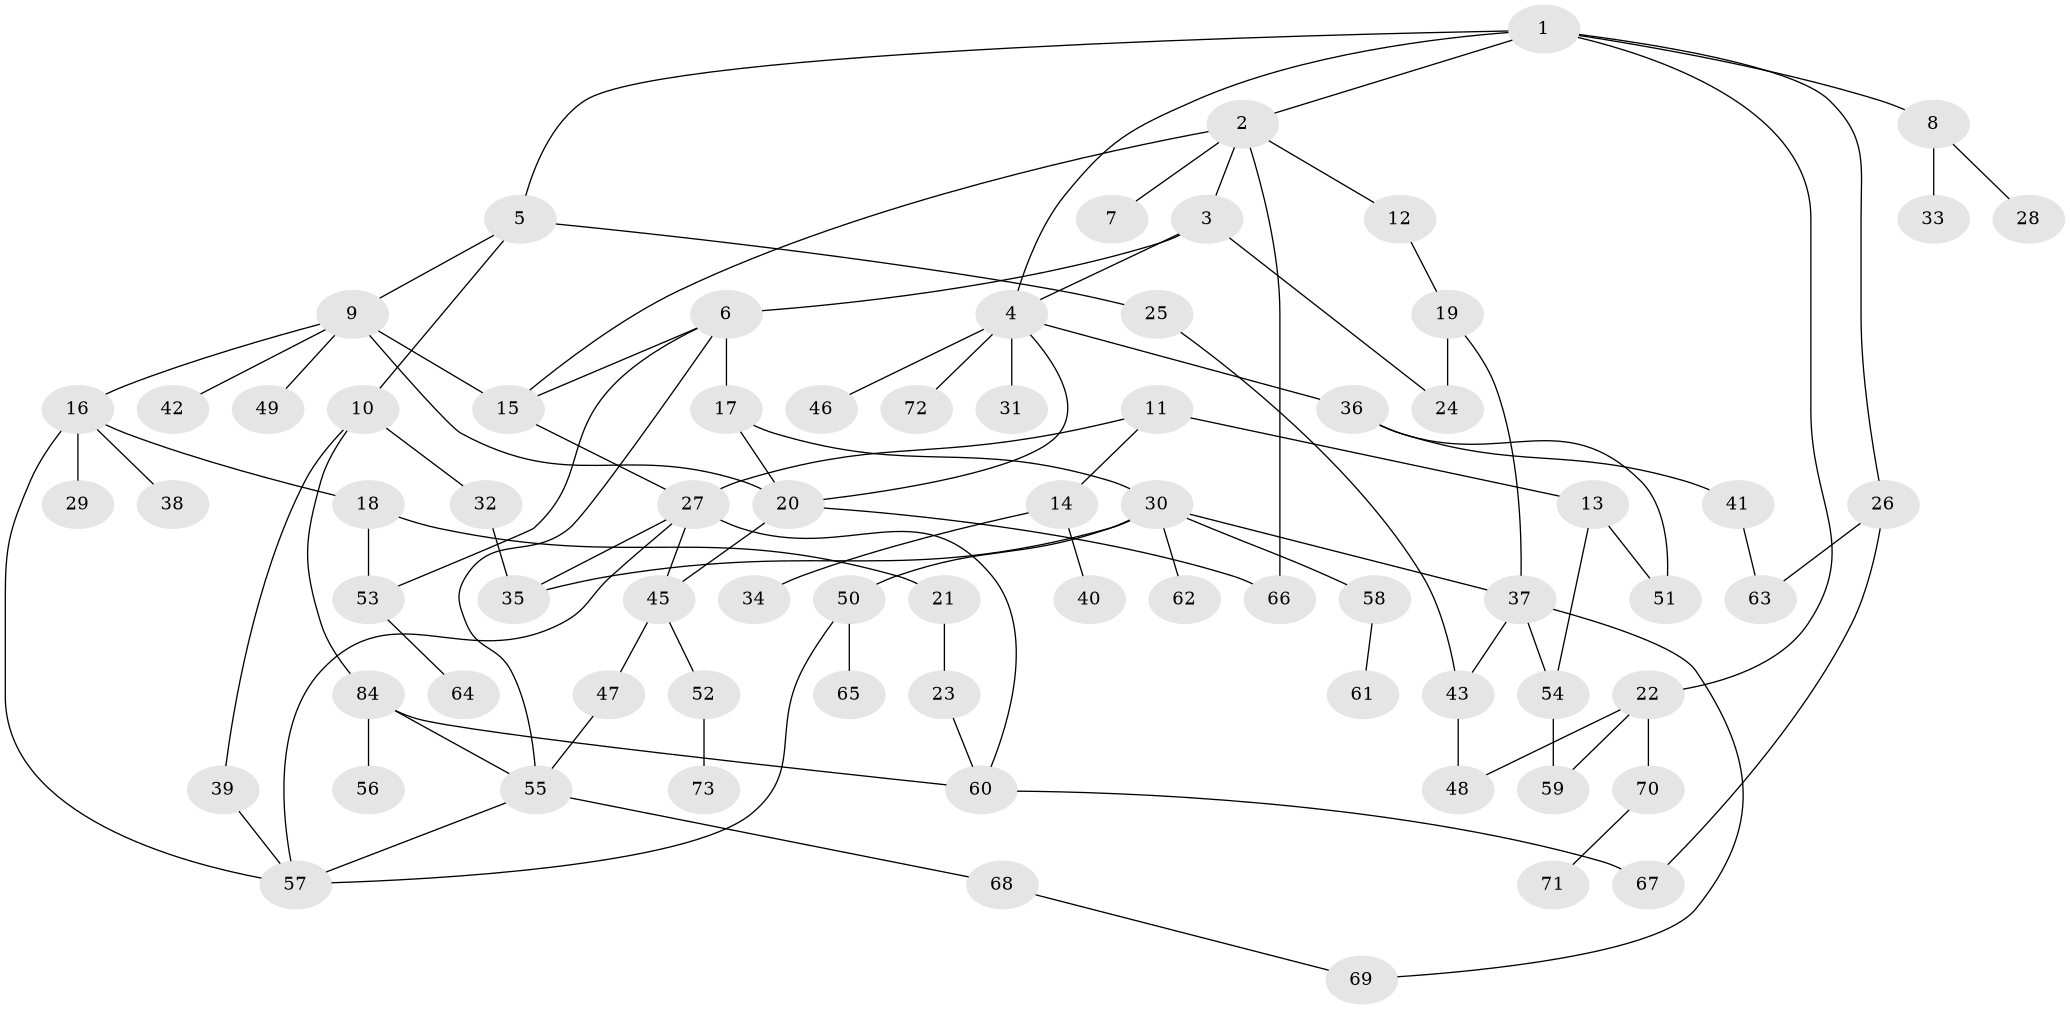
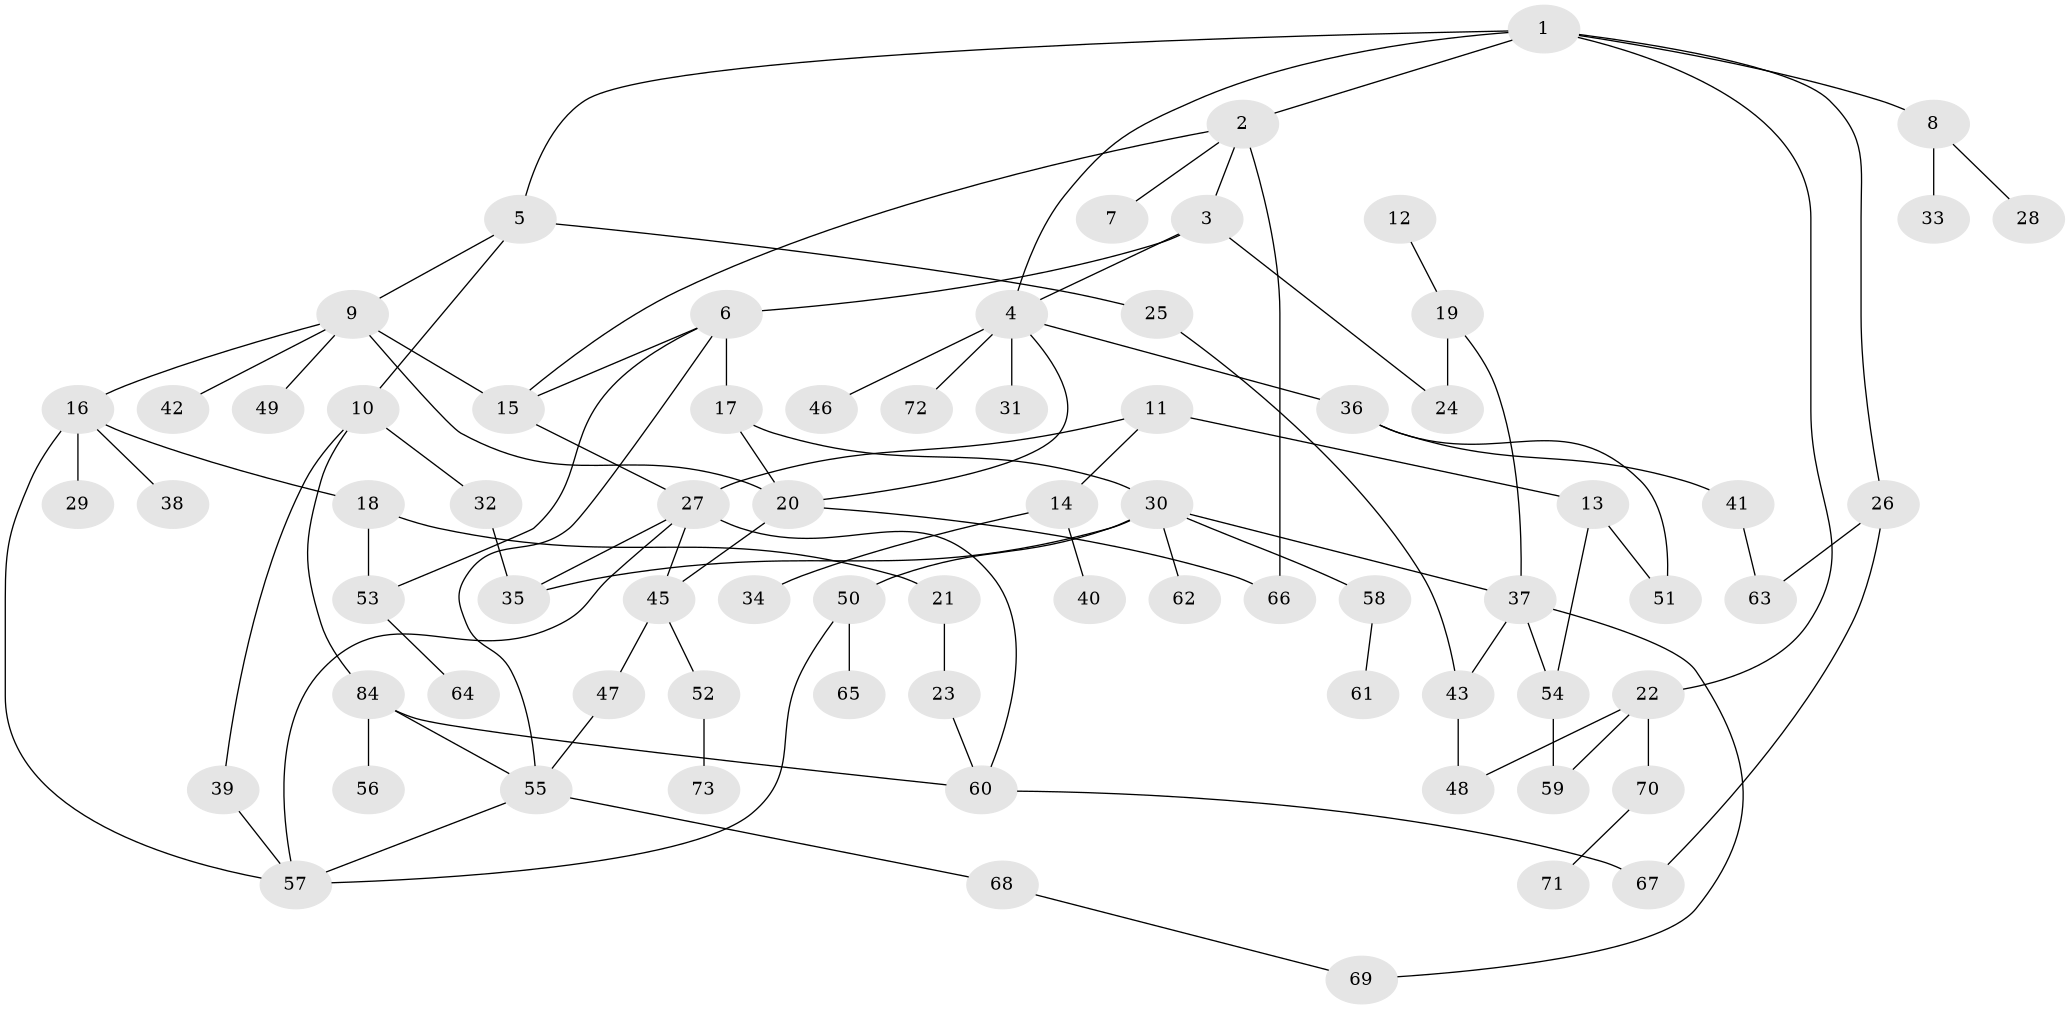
edge "2" -- "12": removed
